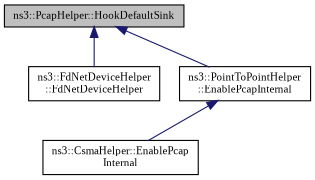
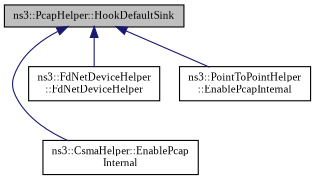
edge "ns3::CsmaHelper::EnablePcap Internal" -> "ns3::PointToPointHelper ::EnablePcapInternal": now "ns3::CsmaHelper::EnablePcap Internal" -> "ns3::PcapHelper::HookDefaultSink"
